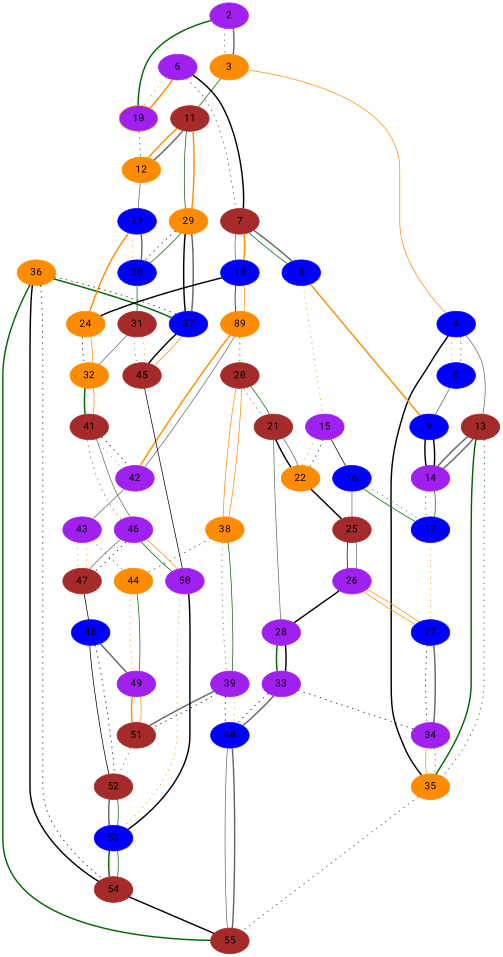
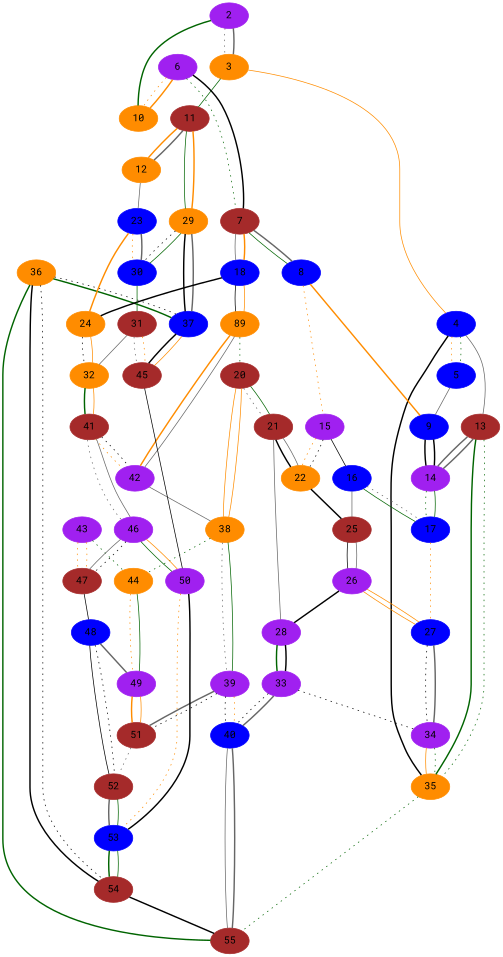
node "10": fillcolor purple -> darkorange
edge "10" -- "12": removed
edge "42" -- "43": now "42" -- "38"
edge "43" -- "44": color gray40 -> darkgreen
